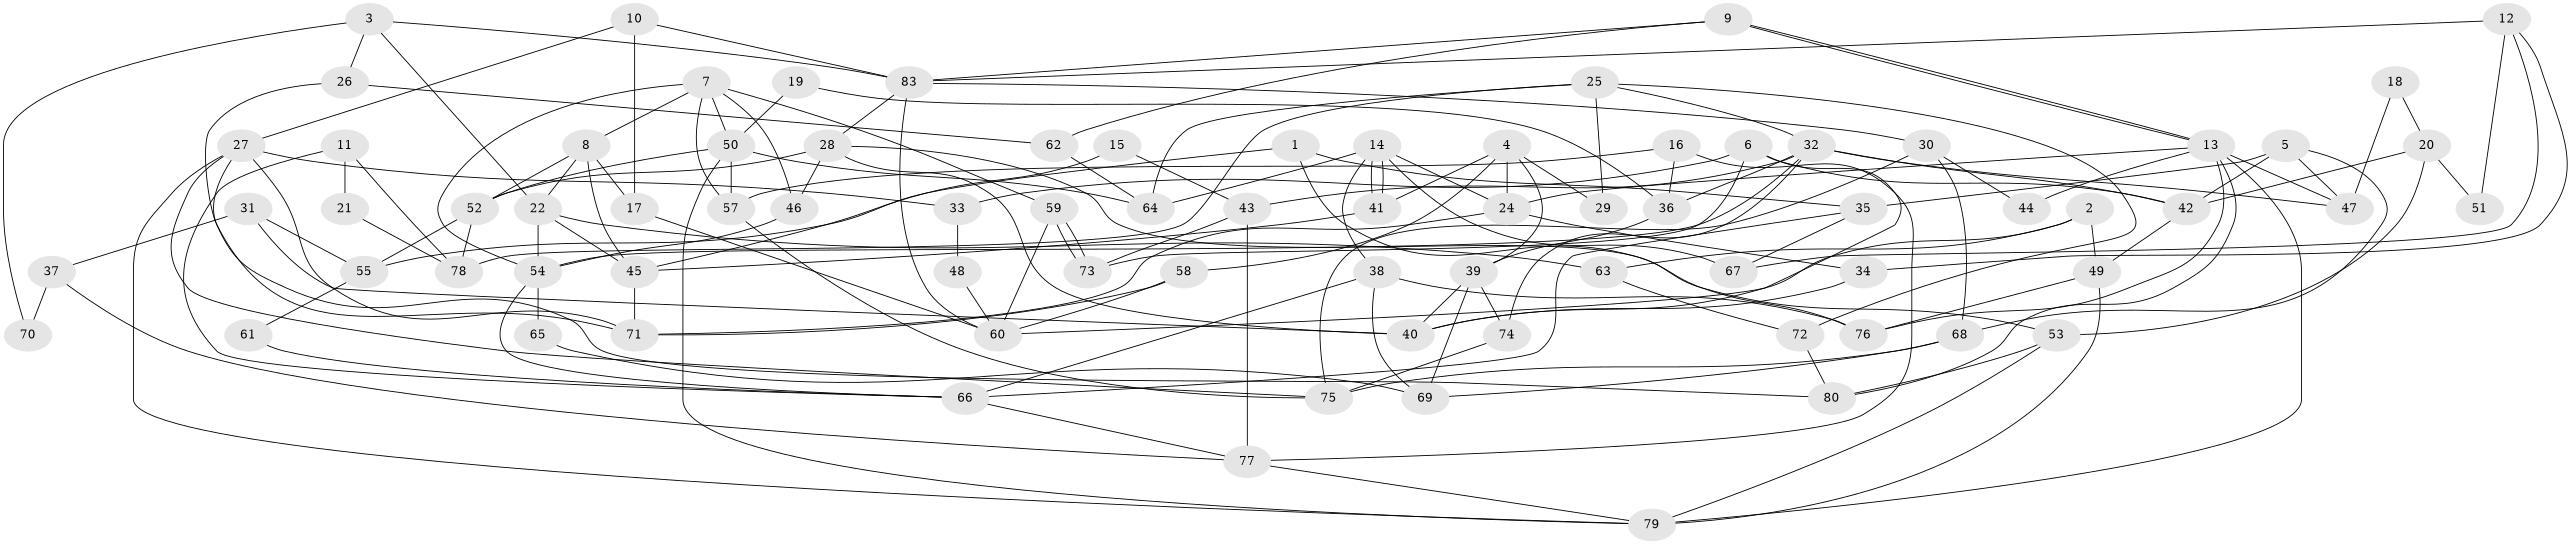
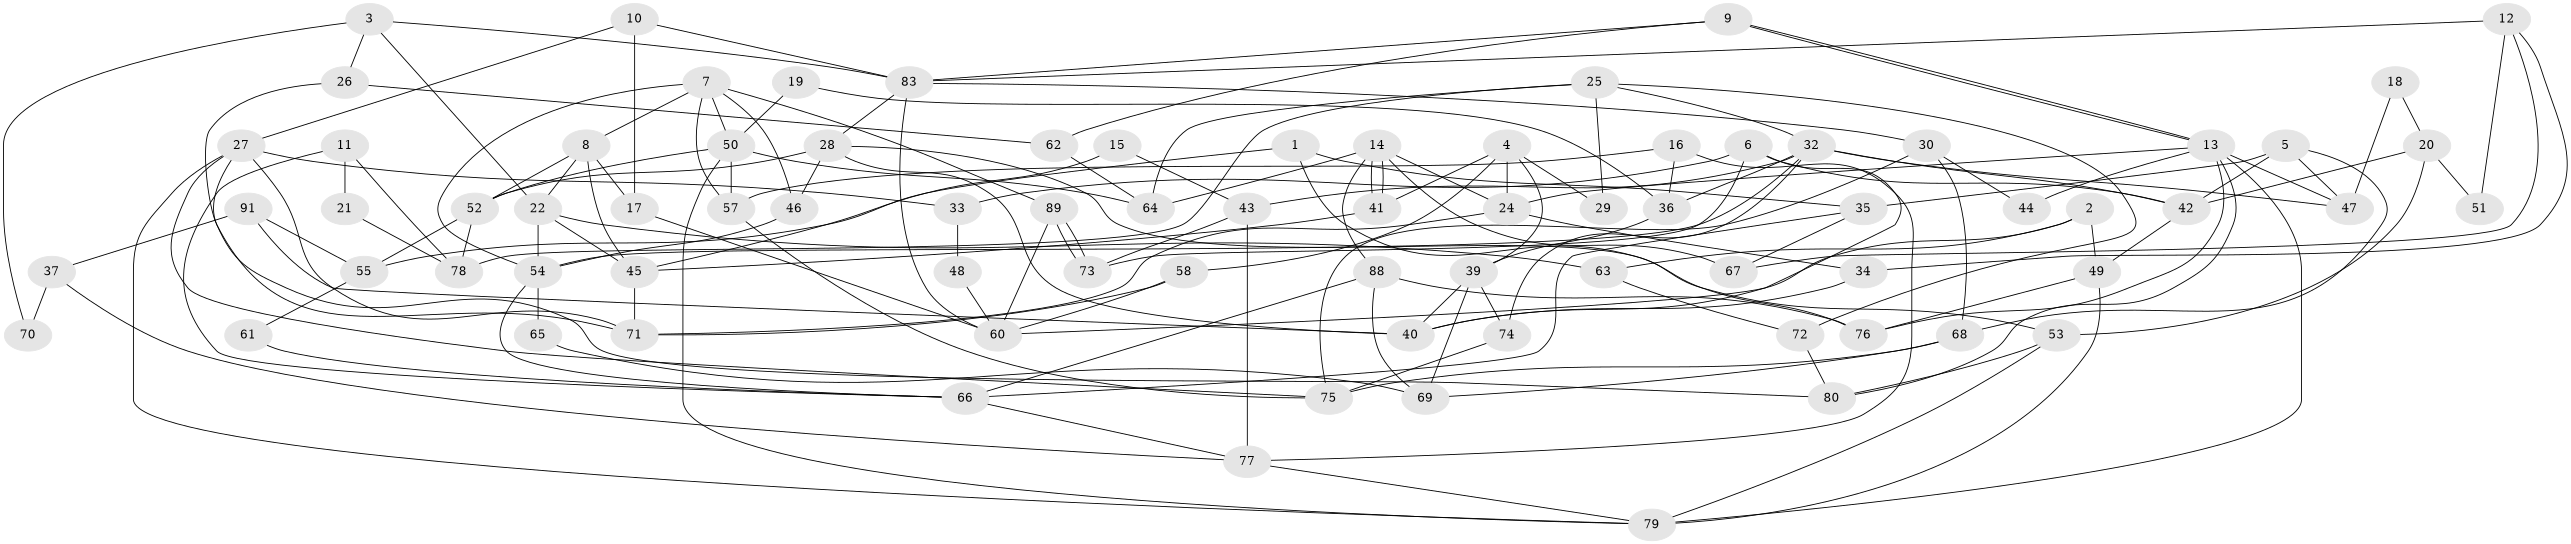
node "31": label "31" -> "91"
node "59": label "59" -> "89"
node "38": label "38" -> "88"
